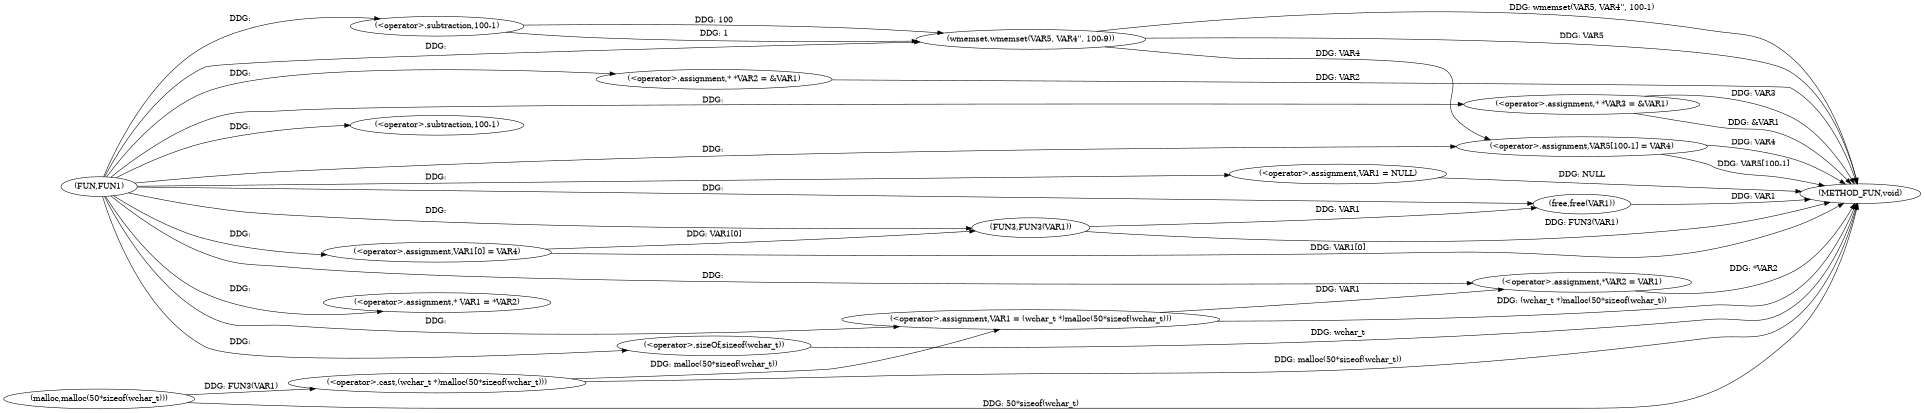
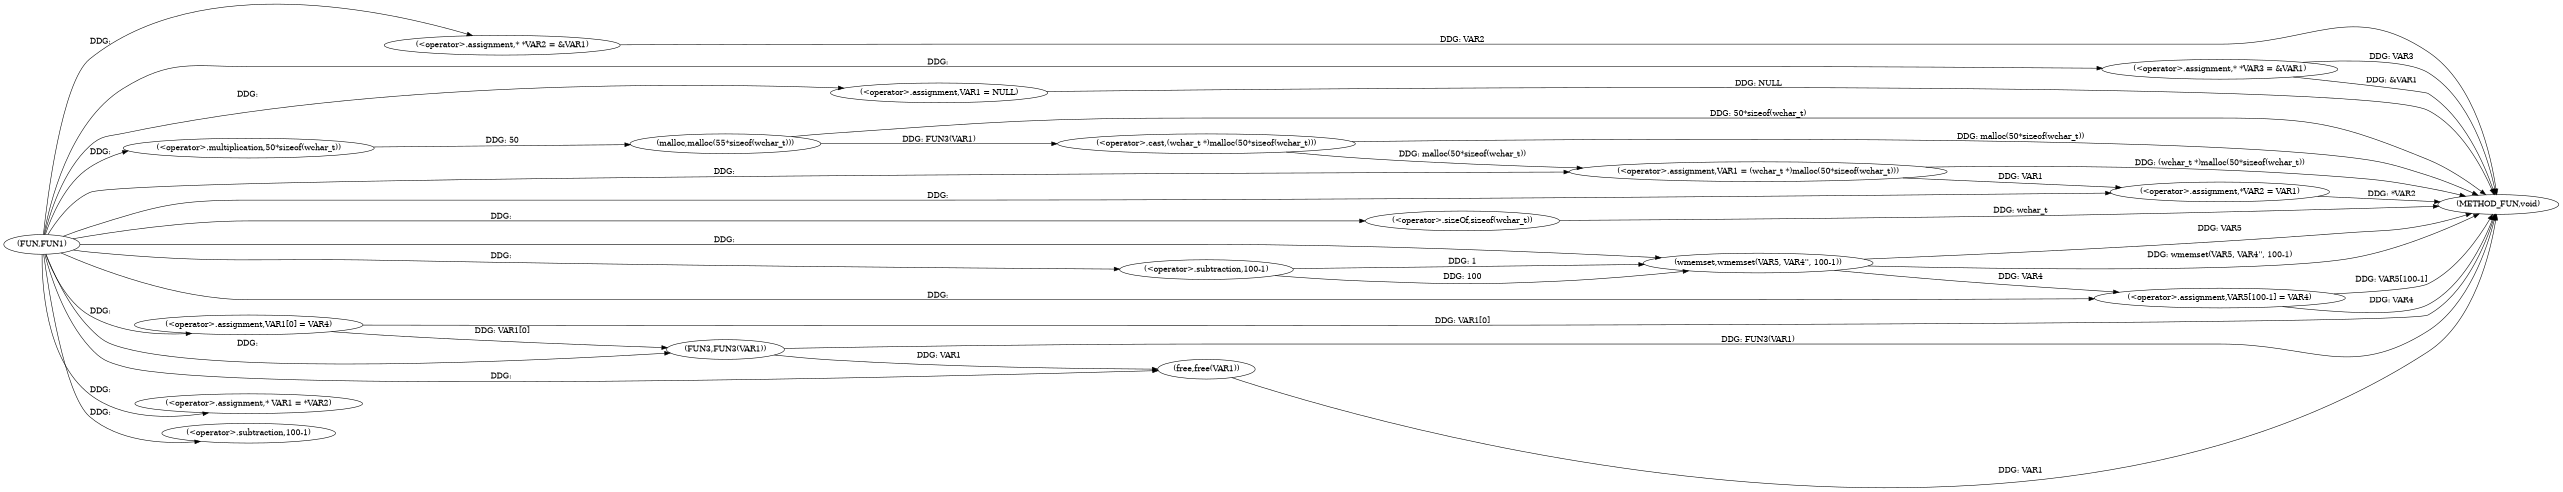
node "(wmemset,wmemset(VAR5, VAR4'', 100-9))": label "(wmemset,wmemset(VAR5, VAR4'', 100-9))" -> "(wmemset,wmemset(VAR5, VAR4'', 100-1))"
node "(<operator>.multiplication,50*sizeof(wchar_t))": added
node "(malloc,malloc(50*sizeof(wchar_t)))": label "(malloc,malloc(50*sizeof(wchar_t)))" -> "(malloc,malloc(55*sizeof(wchar_t)))"
